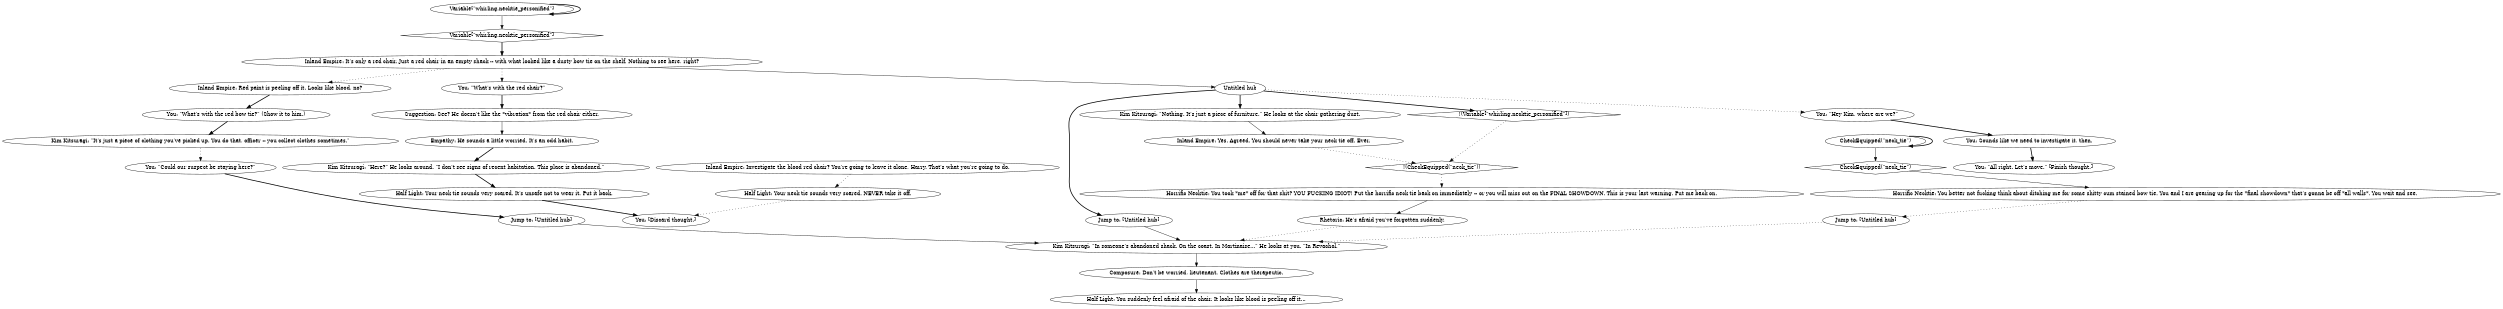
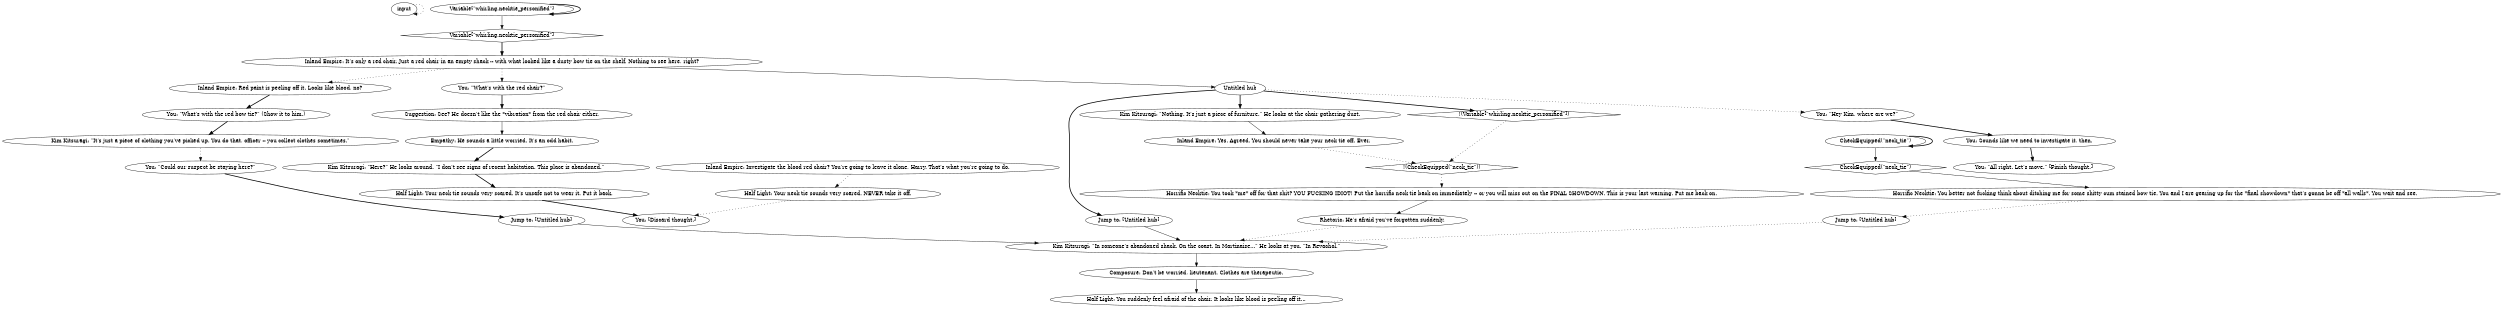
node "input": added
